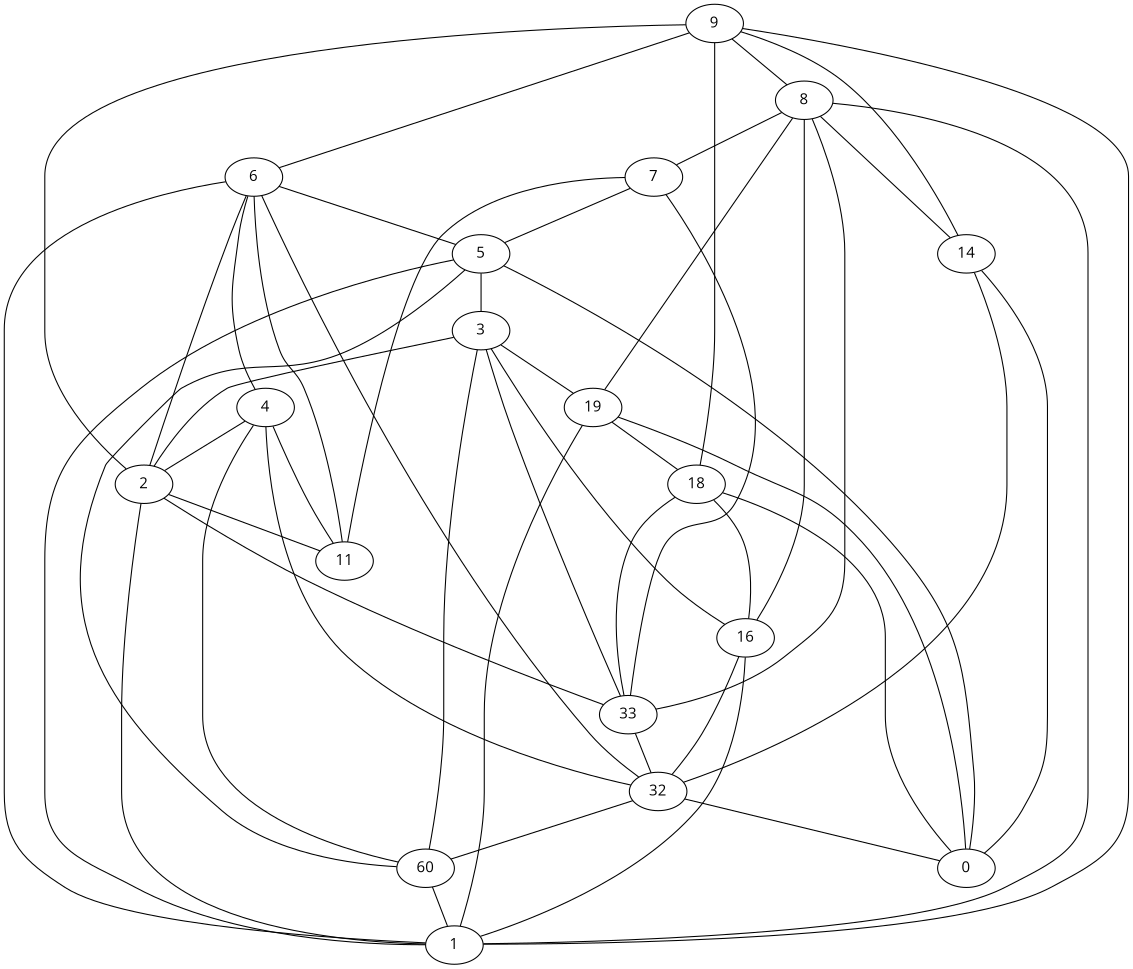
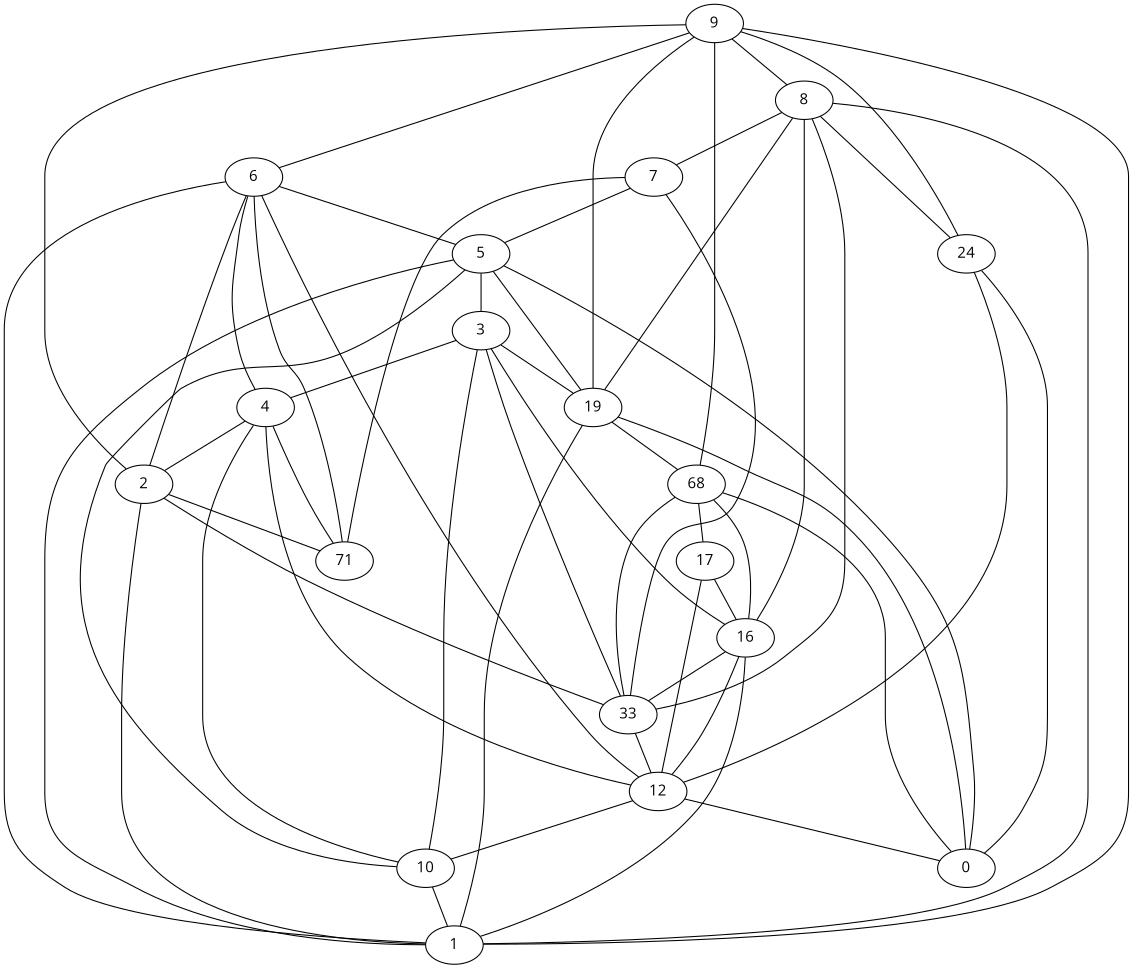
edge "9" -- "19": added
node "14": label "14" -> "24"
edge "5" -- "19": added
edge "3" -- "2": now "3" -- "4"
node "18": label "18" -> "68"
node "11": label "11" -> "71"
node "17": added
edge "16" -- "33": added
node "32": label "32" -> "12"
node "60": label "60" -> "10"
